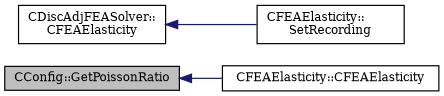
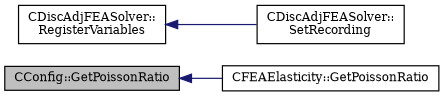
node "CDiscAdjFEASolver:: CFEAElasticity": label "CDiscAdjFEASolver:: CFEAElasticity" -> "CDiscAdjFEASolver:: RegisterVariables"
node "CFEAElasticity:: SetRecording": label "CFEAElasticity:: SetRecording" -> "CDiscAdjFEASolver:: SetRecording"
node "CFEAElasticity::CFEAElasticity": label "CFEAElasticity::CFEAElasticity" -> "CFEAElasticity::GetPoissonRatio"
